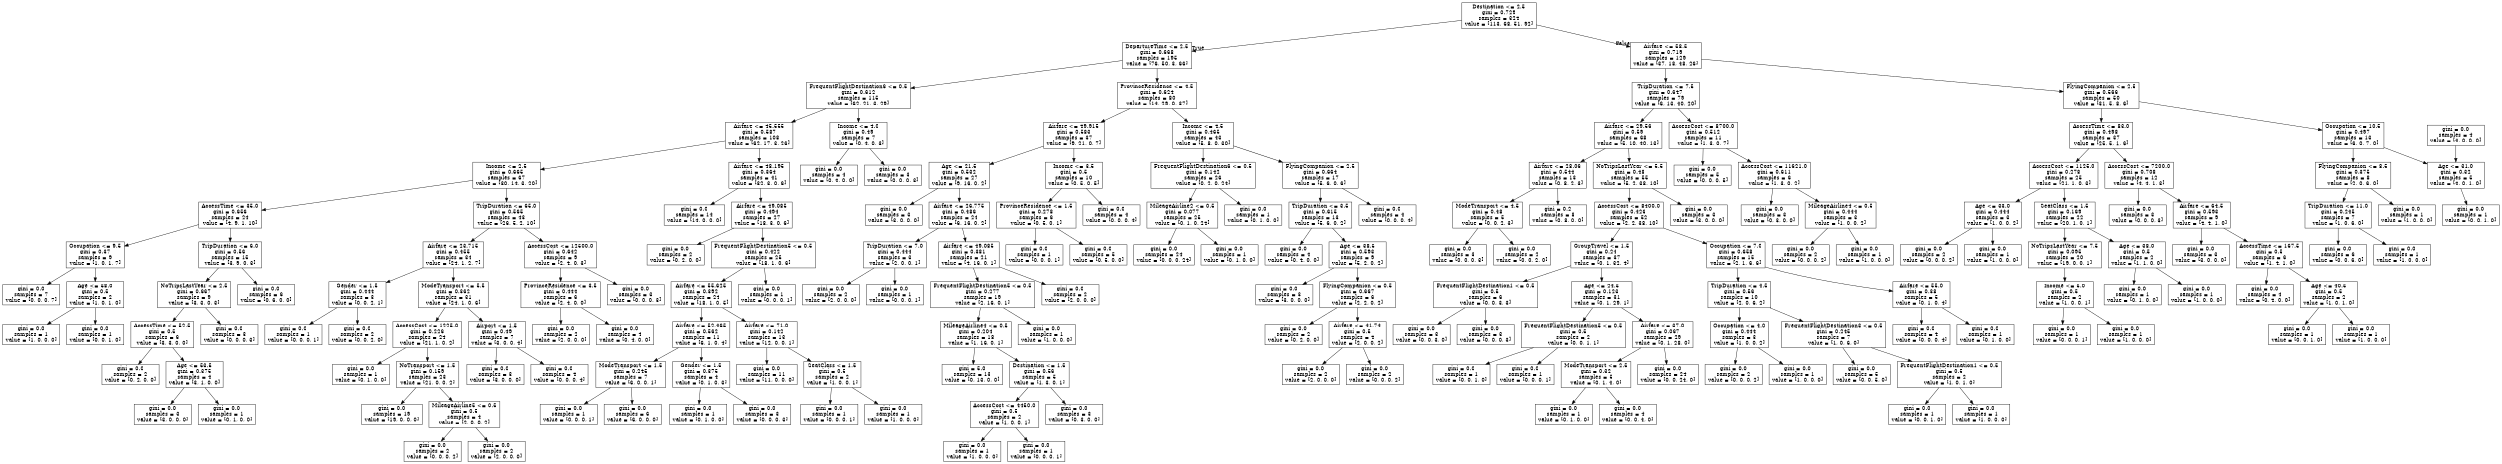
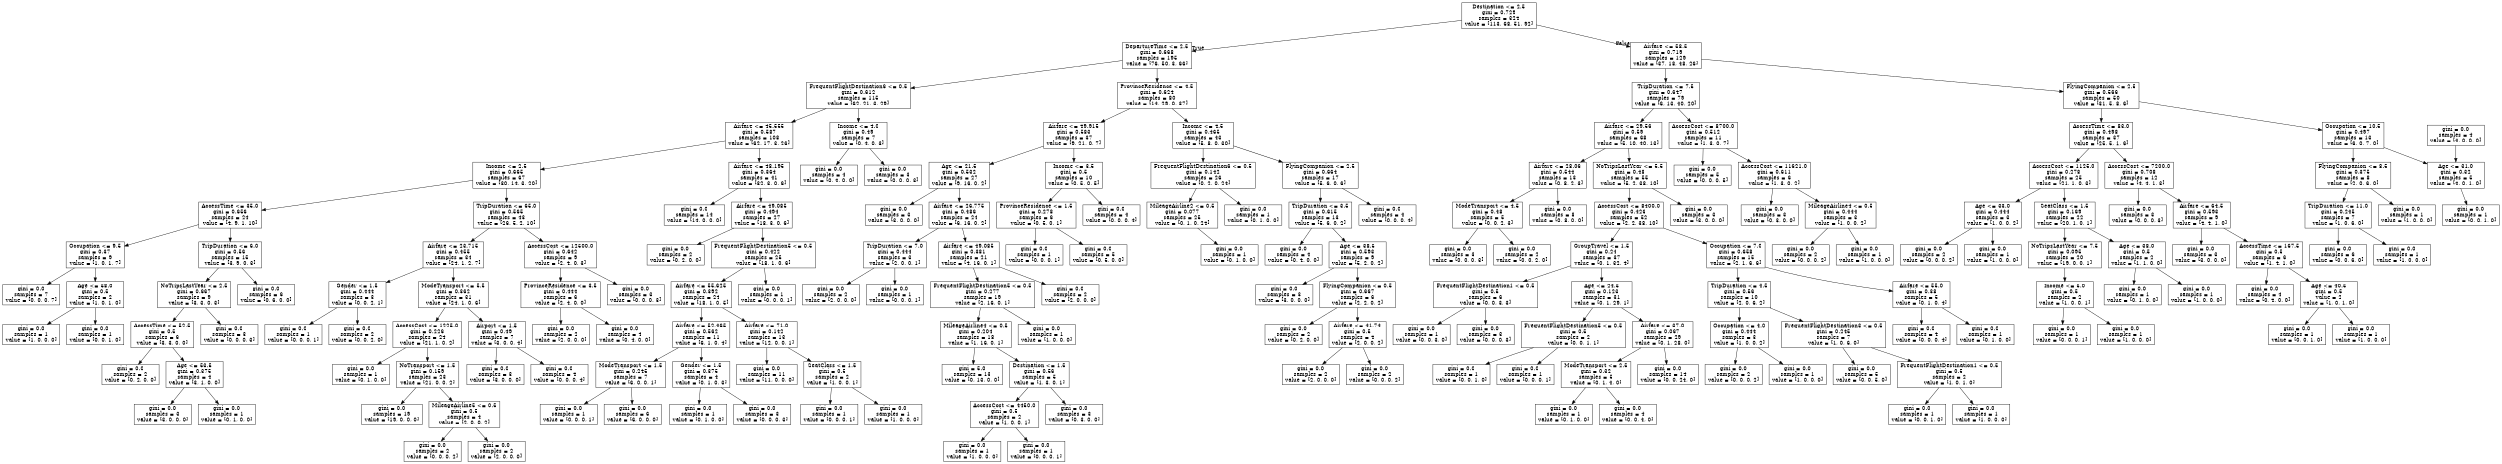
node "gini = 0.2 samples = 8 value = [0, 8, 0, 0]": label "gini = 0.2 samples = 8 value = [0, 8, 0, 0]" -> "gini = 0.0 samples = 8 value = [0, 8, 0, 0]"
node "gini = 0.0 samples = 24 value = [0, 0, 0, 24]": removed
node "Age <= 40.5 gini = 0.5 samples = 2 value = [1, 0, 1, 0]": label "Age <= 40.5 gini = 0.5 samples = 2 value = [1, 0, 1, 0]" -> "Age <= 40.5 gini = 0.5 value = 2 value = [1, 0, 1, 0]"
node "gini = 0.0 samples = 3 value = [0, 0, 3, 0]": label "gini = 0.0 samples = 3 value = [0, 0, 3, 0]" -> "gini = 0.0 samples = 1 value = [0, 0, 3, 0]"
node "gini = 0.0 samples = 24 value = [0, 0, 24, 0]": label "gini = 0.0 samples = 24 value = [0, 0, 24, 0]" -> "gini = 0.0 samples = 14 value = [0, 0, 24, 0]"
